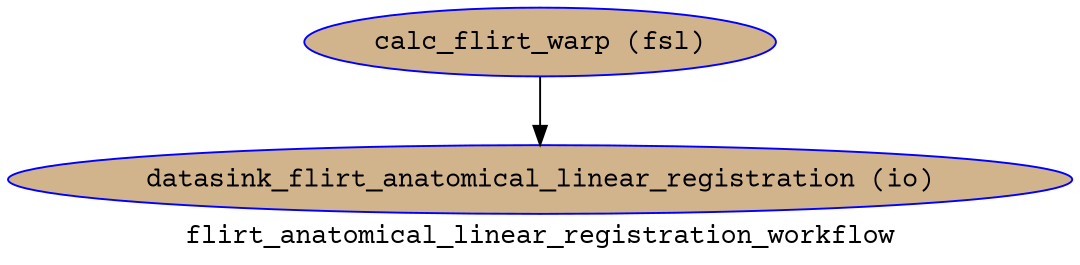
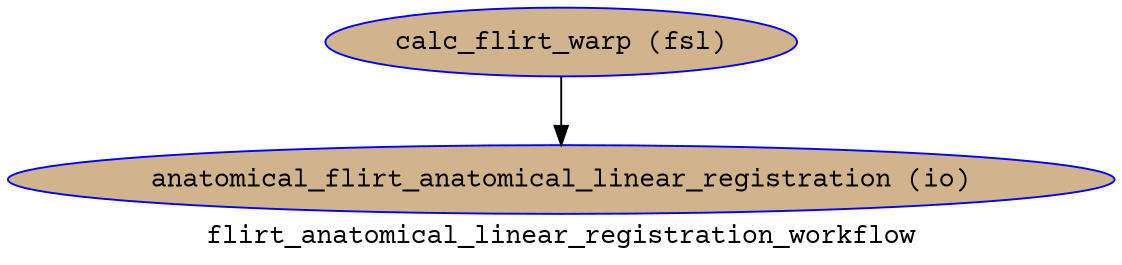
node "datasink_flirt_anatomical_linear_registration (io)": label "datasink_flirt_anatomical_linear_registration (io)" -> "anatomical_flirt_anatomical_linear_registration (io)"
